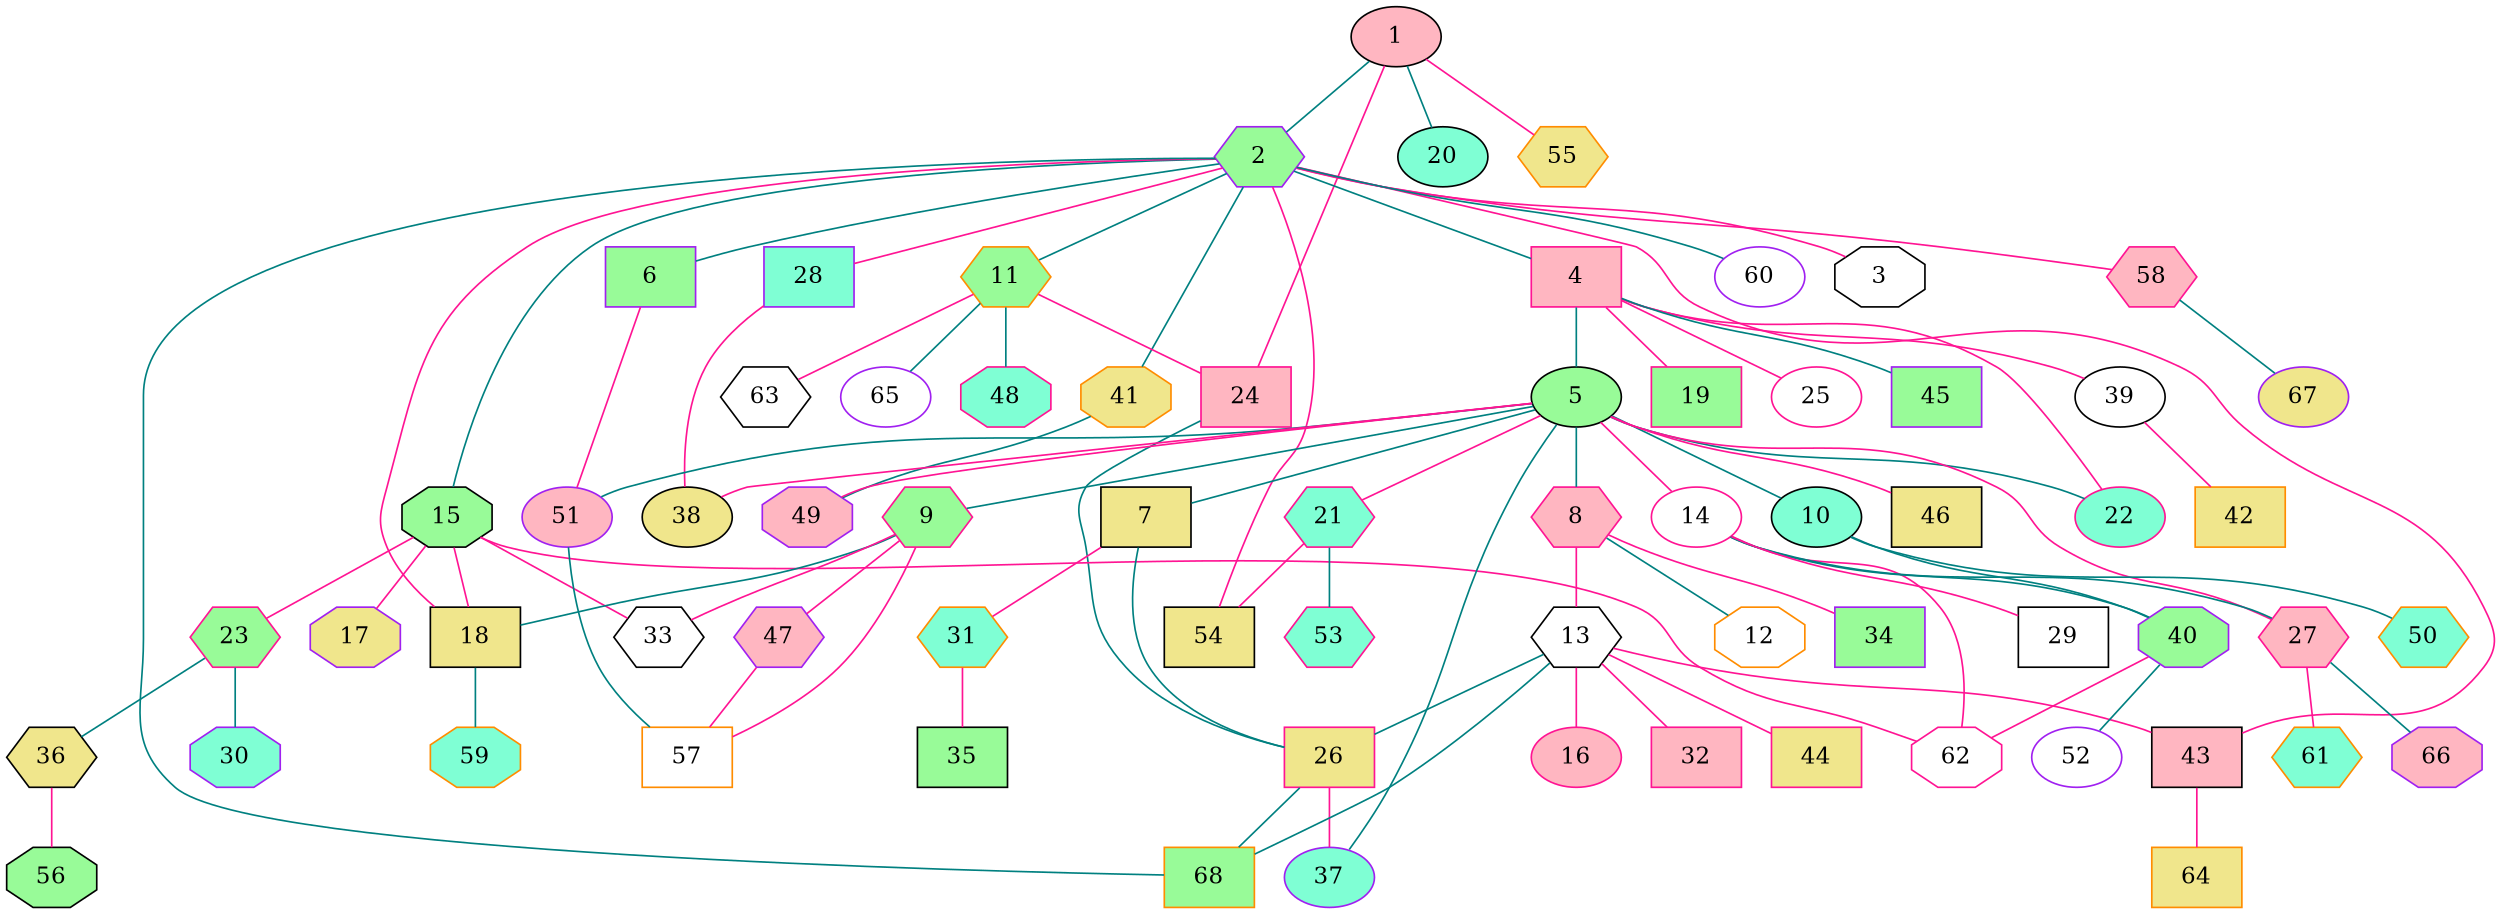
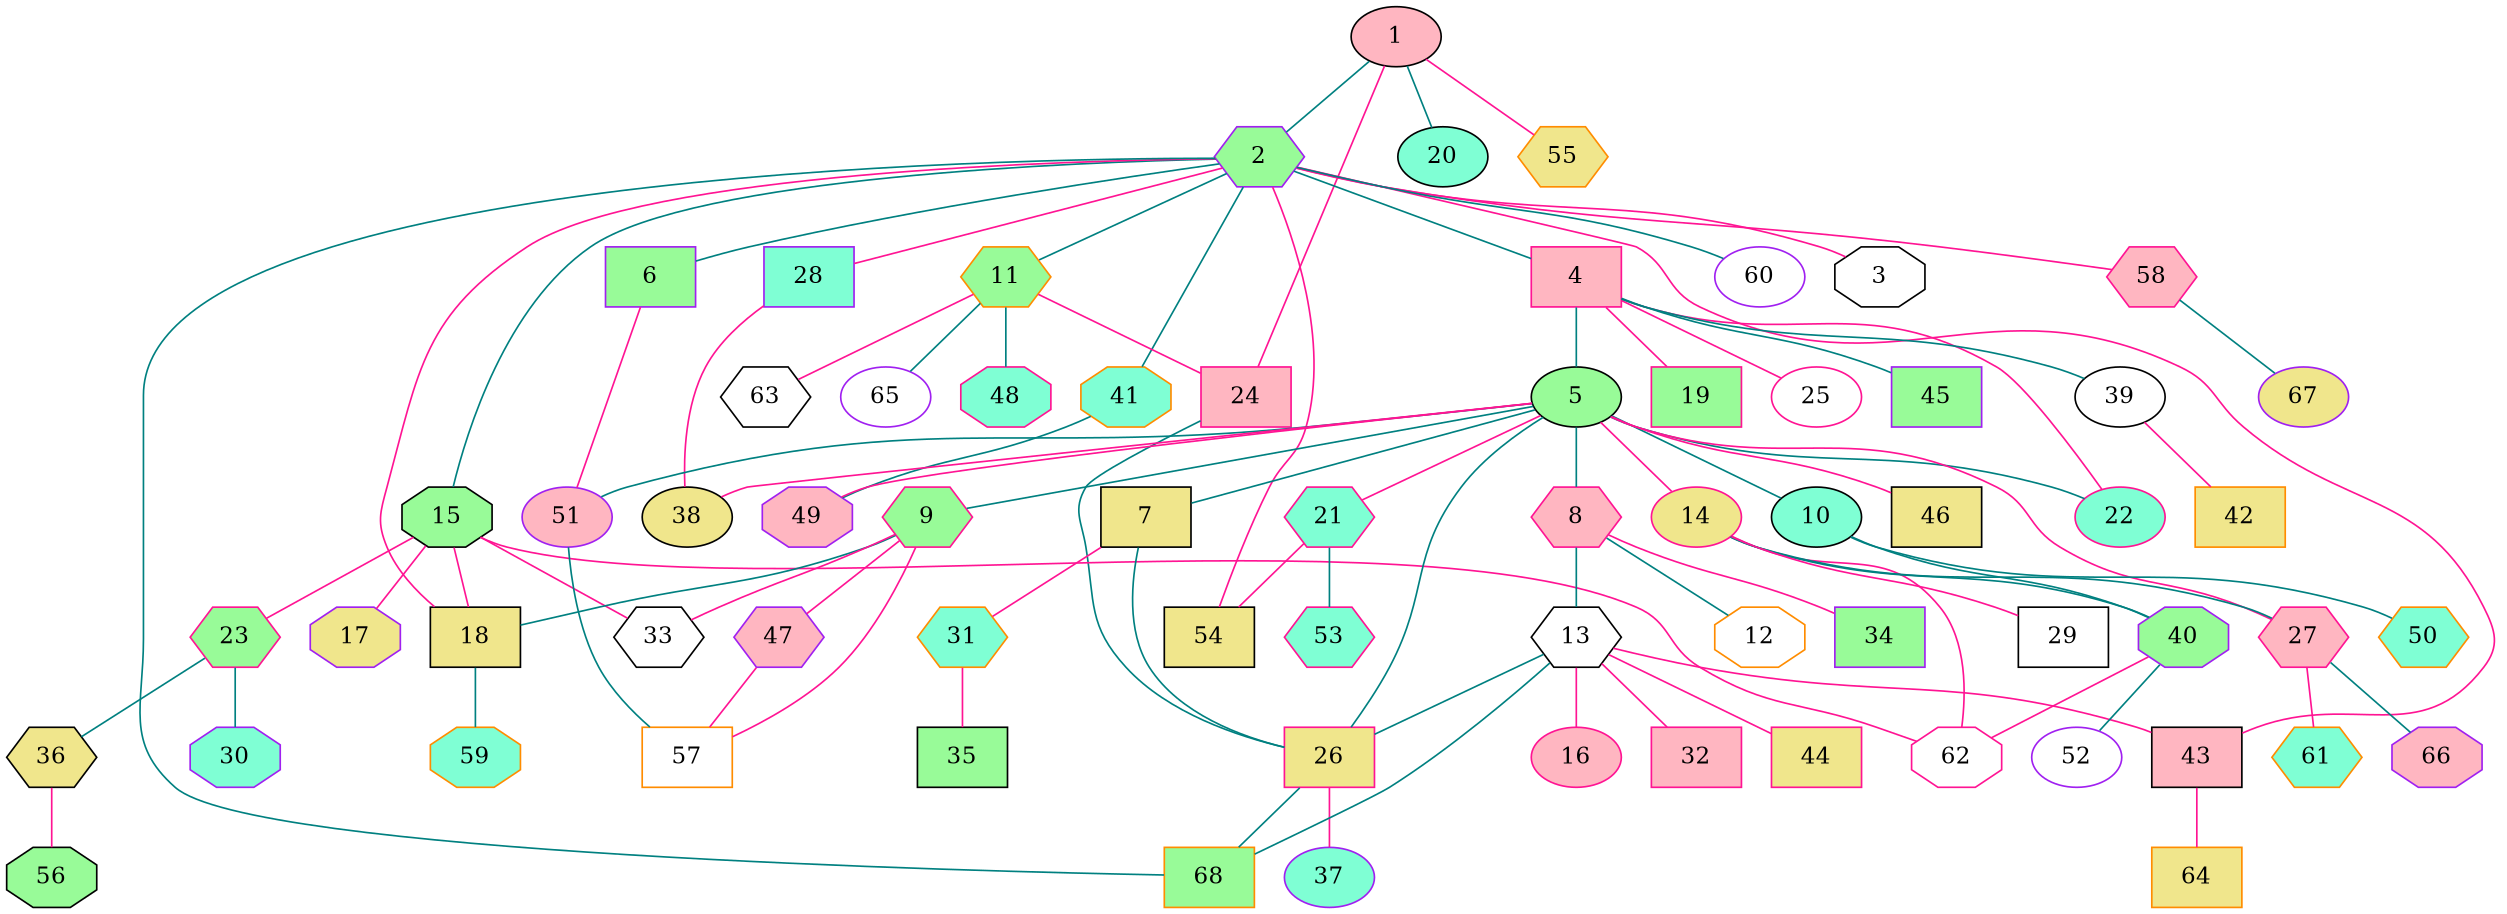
edge "4" -- "39": color deeppink -> teal
node "41": fillcolor khaki -> aquamarine
node "14": fillcolor white -> khaki
edge "8" -- "13": color deeppink -> teal
edge "5" -- "37": now "5" -- "26"
